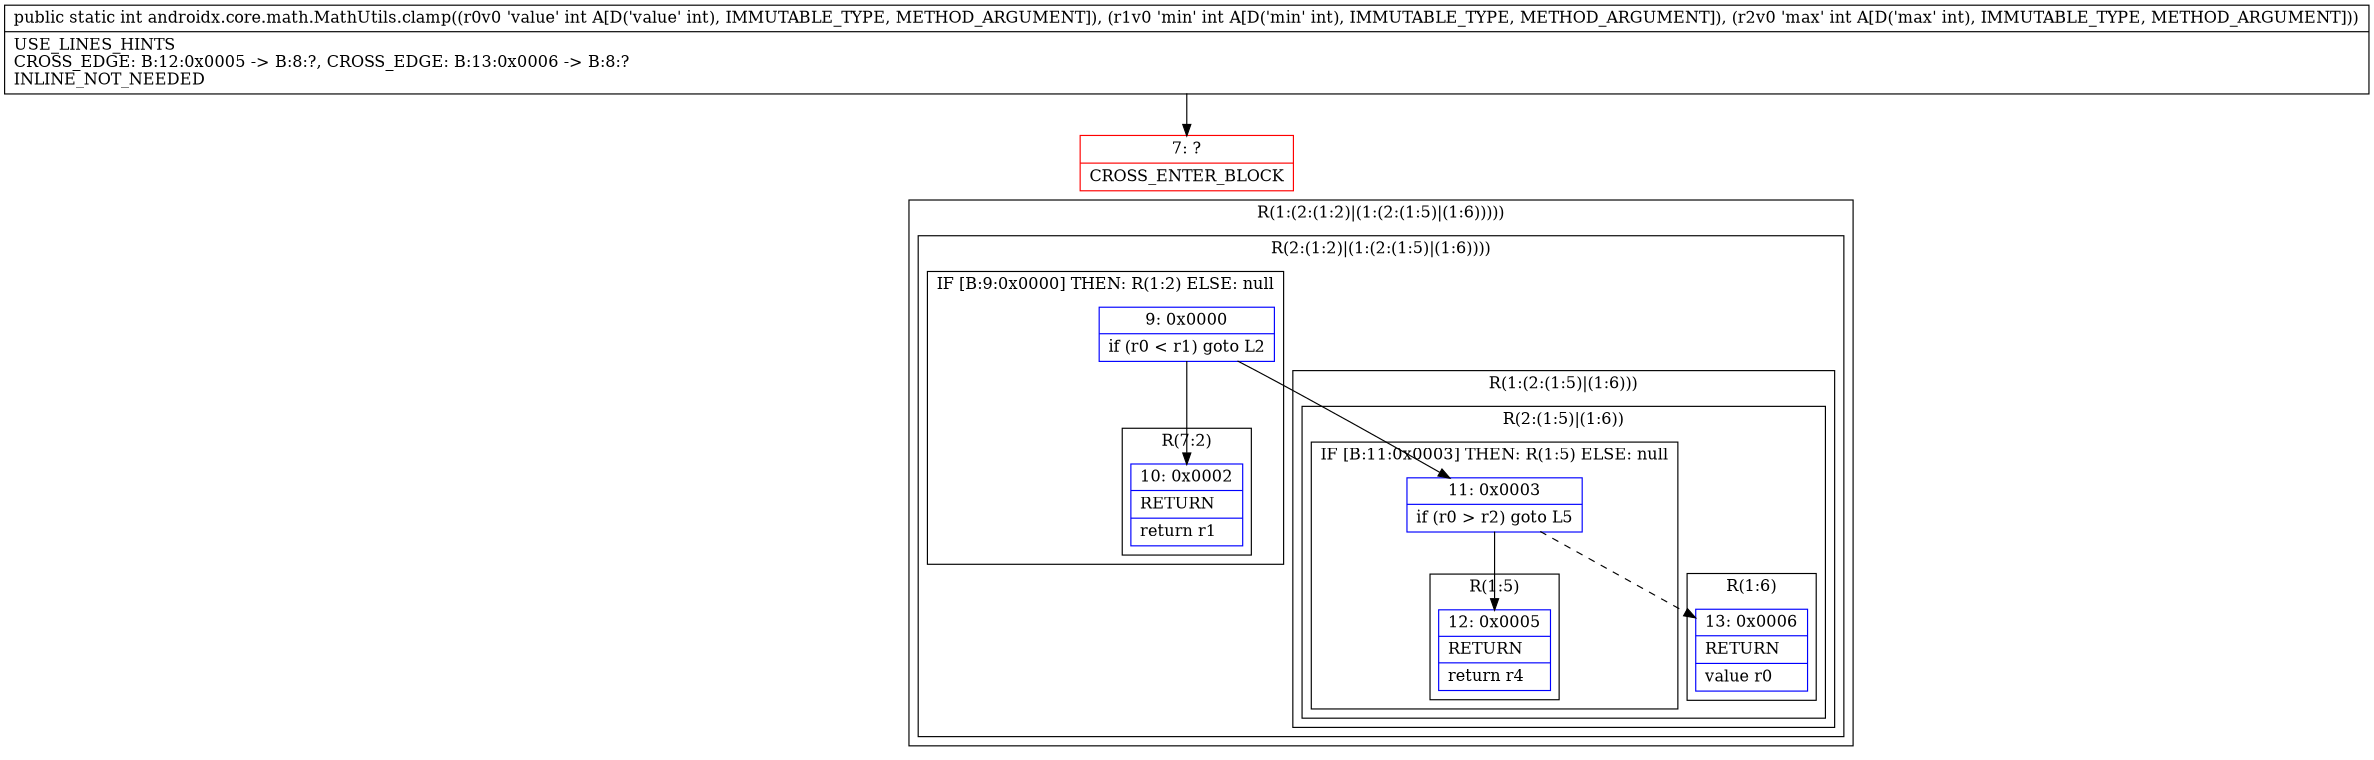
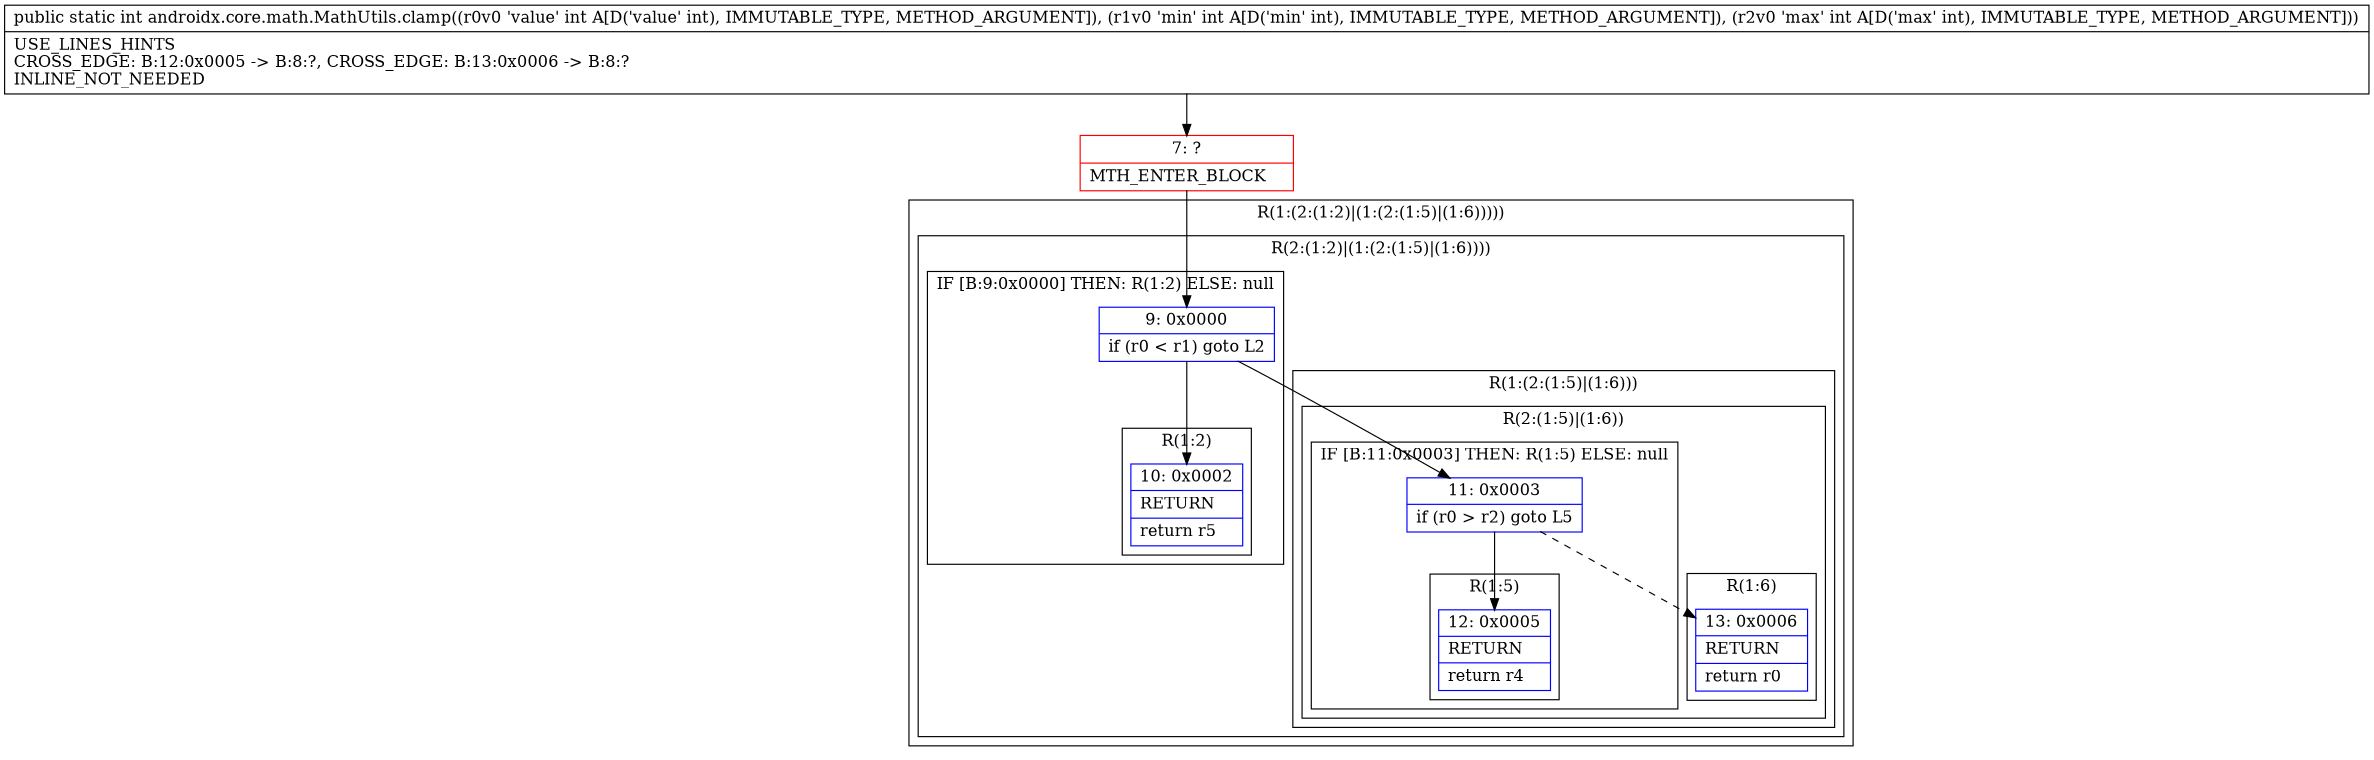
node "7: ?": text "CROSS_ENTER_BLOCK" -> "MTH_ENTER_BLOCK"
edge "7: ?" -> "9: 0x0000": added
cluster "R(7:2)": label "R(7:2)" -> "R(1:2)"
node "10: 0x0002": text "return r1" -> "return r5"
node "13: 0x0006": text "value r0" -> "return r0"
